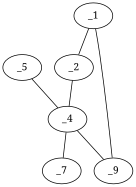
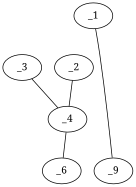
edge "_1" -- "_2": removed
node "_5": label "_5" -> "_3"
edge "_4" -- "_9": removed
node "_7": label "_7" -> "_6"
